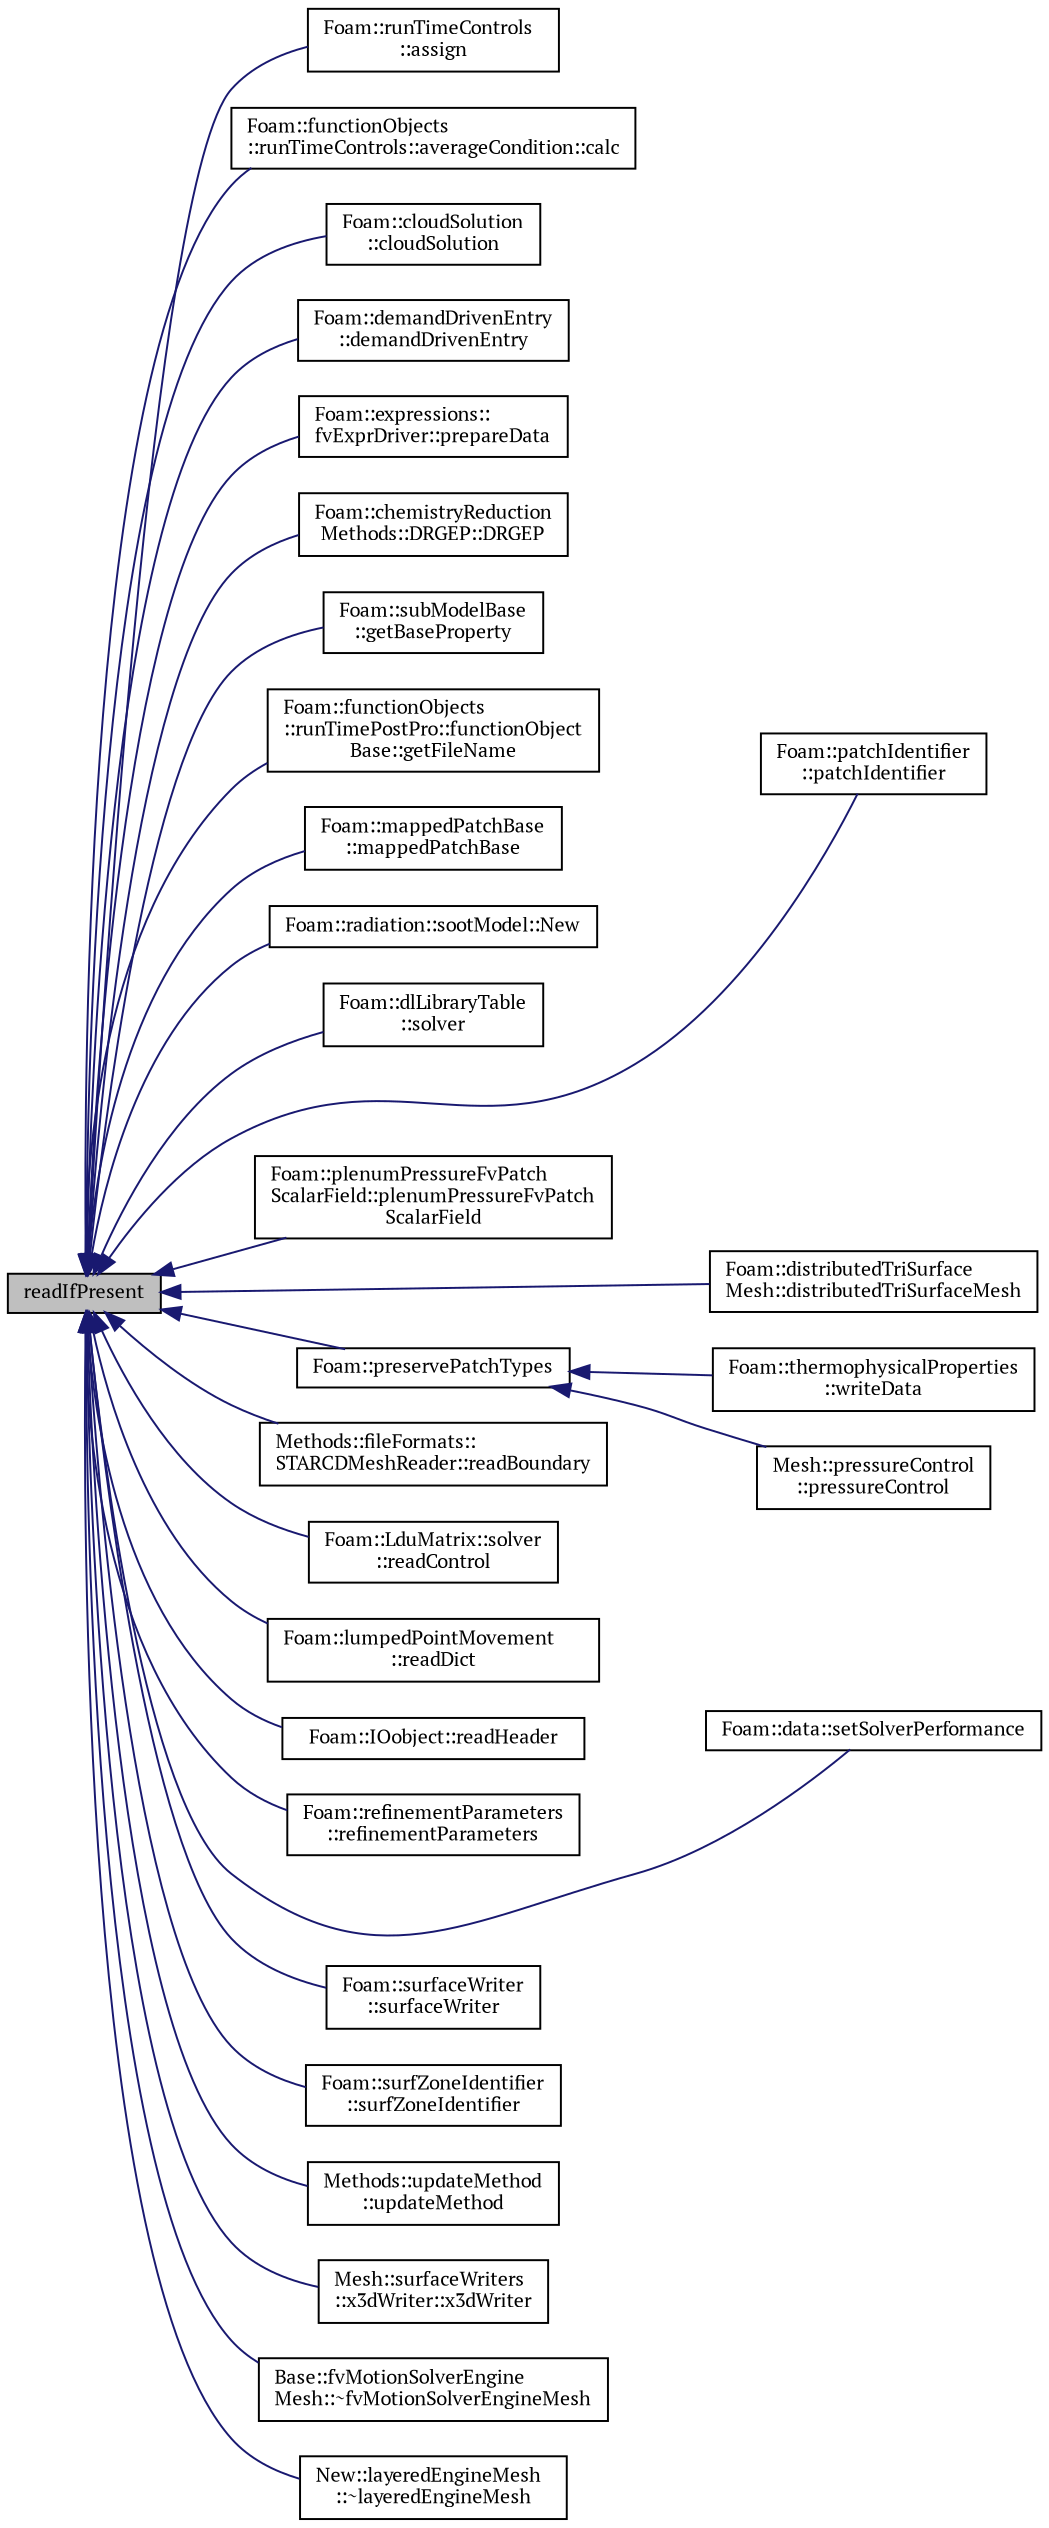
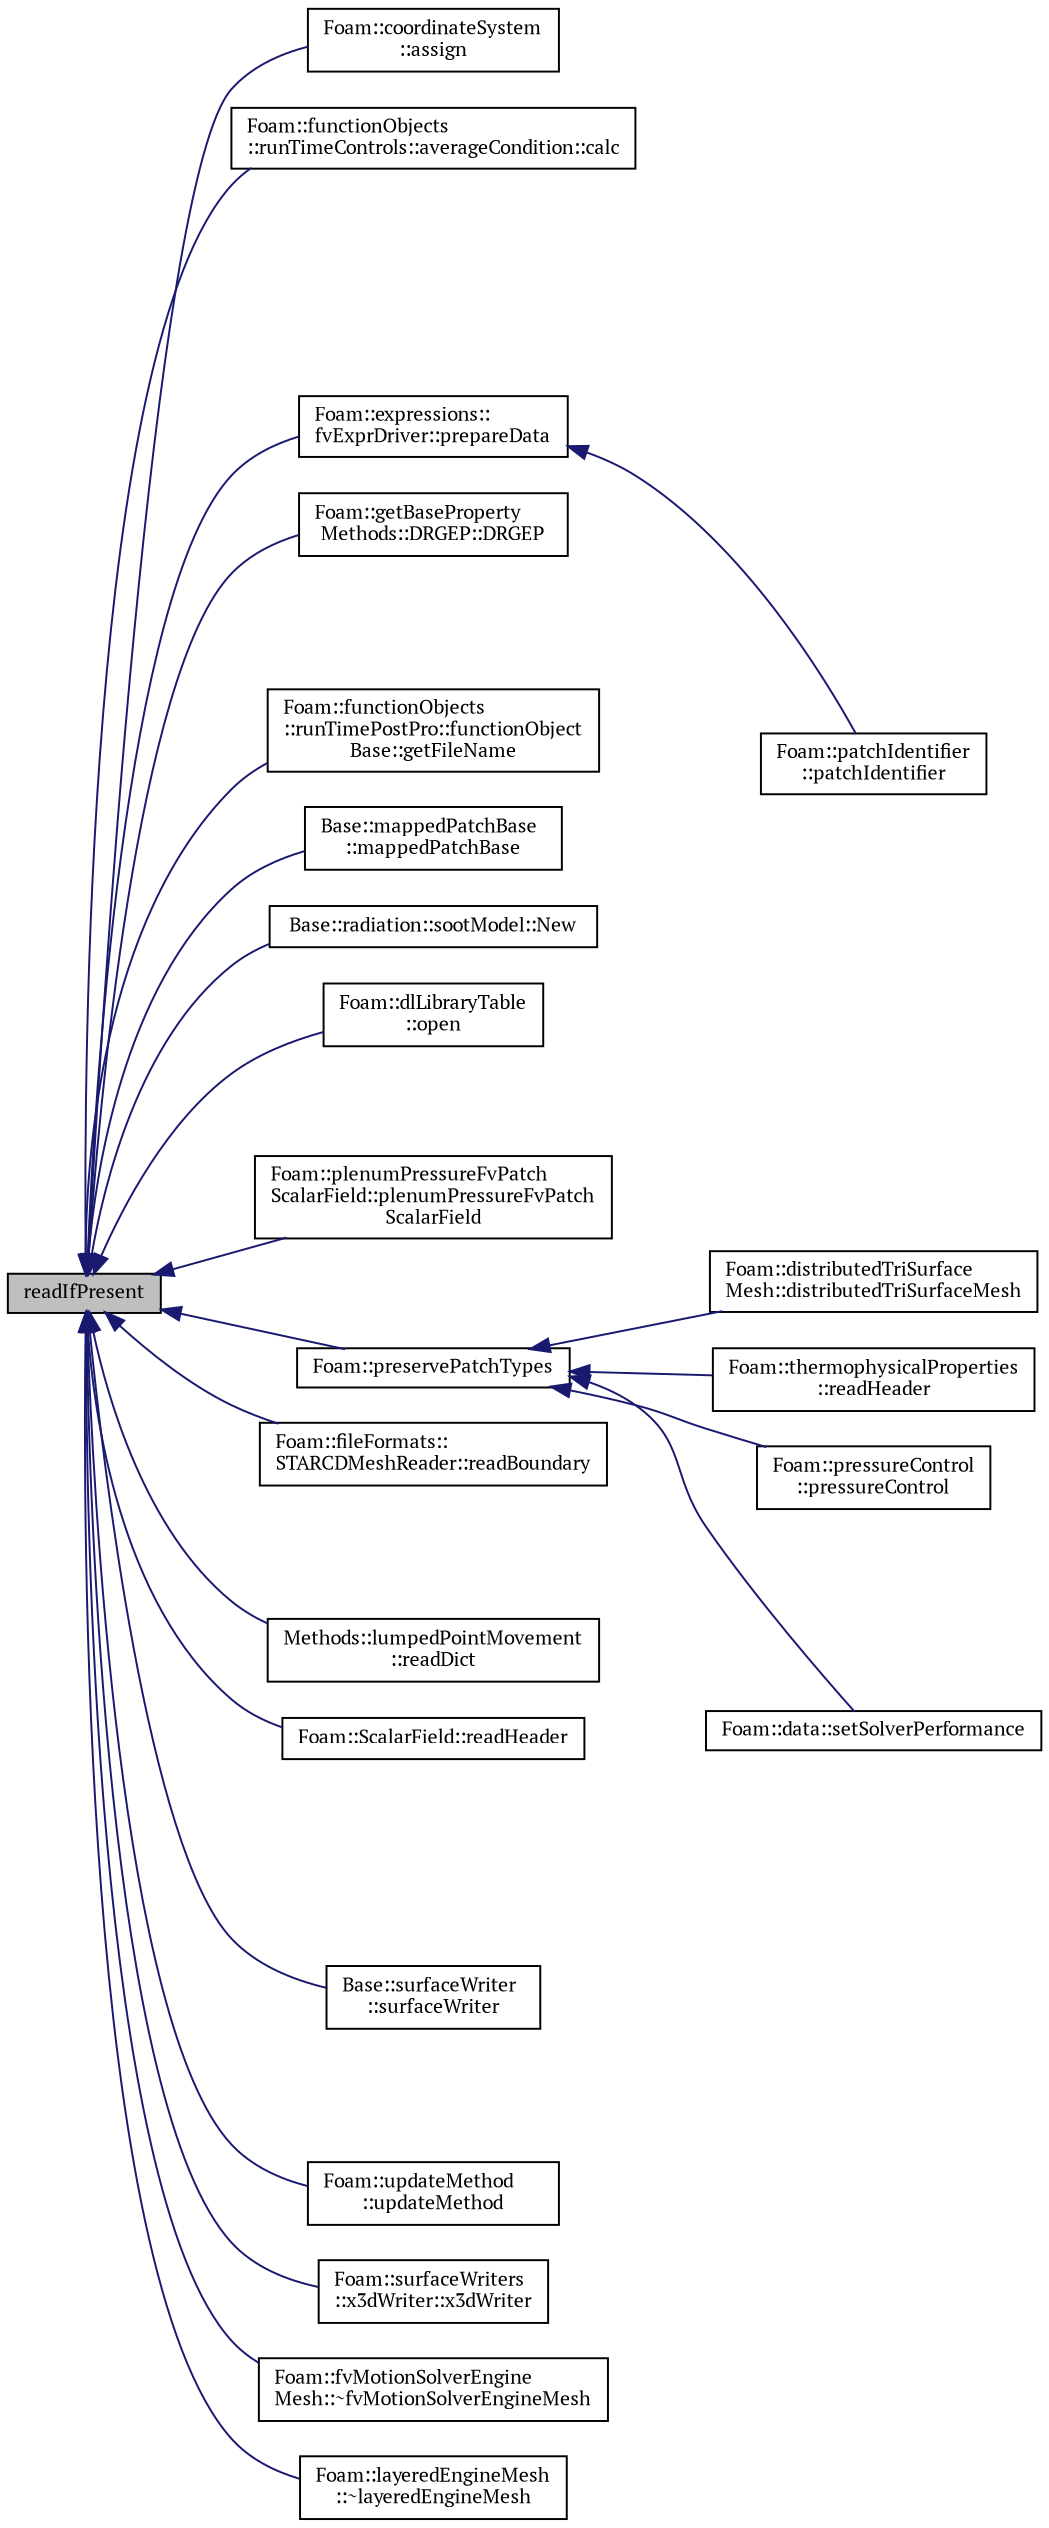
node "Foam::runTimeControls ::assign": label "Foam::runTimeControls ::assign" -> "Foam::coordinateSystem ::assign"
node "Foam::cloudSolution ::cloudSolution": removed
node "Foam::demandDrivenEntry ::demandDrivenEntry": removed
node "Foam::chemistryReduction Methods::DRGEP::DRGEP": label "Foam::chemistryReduction Methods::DRGEP::DRGEP" -> "Foam::getBaseProperty Methods::DRGEP::DRGEP"
node "Foam::subModelBase ::getBaseProperty": removed
node "Foam::mappedPatchBase ::mappedPatchBase": label "Foam::mappedPatchBase ::mappedPatchBase" -> "Base::mappedPatchBase ::mappedPatchBase"
node "Foam::radiation::sootModel::New": label "Foam::radiation::sootModel::New" -> "Base::radiation::sootModel::New"
node "Foam::dlLibraryTable ::solver": label "Foam::dlLibraryTable ::solver" -> "Foam::dlLibraryTable ::open"
edge "Foam::patchIdentifier ::patchIdentifier" -> "readIfPresent": now "Foam::patchIdentifier ::patchIdentifier" -> "Foam::expressions:: fvExprDriver::prepareData"
edge "Foam::distributedTriSurface Mesh::distributedTriSurfaceMesh" -> "readIfPresent": now "Foam::distributedTriSurface Mesh::distributedTriSurfaceMesh" -> "Foam::preservePatchTypes"
node "Foam::thermophysicalProperties ::writeData": label "Foam::thermophysicalProperties ::writeData" -> "Foam::thermophysicalProperties ::readHeader"
node "Methods::fileFormats:: STARCDMeshReader::readBoundary": label "Methods::fileFormats:: STARCDMeshReader::readBoundary" -> "Foam::fileFormats:: STARCDMeshReader::readBoundary"
node "Mesh::pressureControl ::pressureControl": label "Mesh::pressureControl ::pressureControl" -> "Foam::pressureControl ::pressureControl"
node "Foam::LduMatrix::solver ::readControl": removed
node "Foam::lumpedPointMovement ::readDict": label "Foam::lumpedPointMovement ::readDict" -> "Methods::lumpedPointMovement ::readDict"
node "Foam::IOobject::readHeader": label "Foam::IOobject::readHeader" -> "Foam::ScalarField::readHeader"
node "Foam::refinementParameters ::refinementParameters": removed
edge "Foam::data::setSolverPerformance" -> "readIfPresent": now "Foam::data::setSolverPerformance" -> "Foam::preservePatchTypes"
node "Foam::surfaceWriter ::surfaceWriter": label "Foam::surfaceWriter ::surfaceWriter" -> "Base::surfaceWriter ::surfaceWriter"
node "Foam::surfZoneIdentifier ::surfZoneIdentifier": removed
node "Methods::updateMethod ::updateMethod": label "Methods::updateMethod ::updateMethod" -> "Foam::updateMethod ::updateMethod"
node "Mesh::surfaceWriters ::x3dWriter::x3dWriter": label "Mesh::surfaceWriters ::x3dWriter::x3dWriter" -> "Foam::surfaceWriters ::x3dWriter::x3dWriter"
node "Base::fvMotionSolverEngine Mesh::~fvMotionSolverEngineMesh": label "Base::fvMotionSolverEngine Mesh::~fvMotionSolverEngineMesh" -> "Foam::fvMotionSolverEngine Mesh::~fvMotionSolverEngineMesh"
node "New::layeredEngineMesh ::~layeredEngineMesh": label "New::layeredEngineMesh ::~layeredEngineMesh" -> "Foam::layeredEngineMesh ::~layeredEngineMesh"
